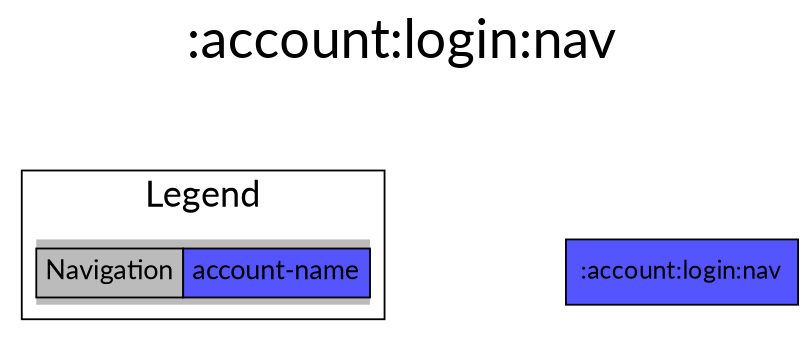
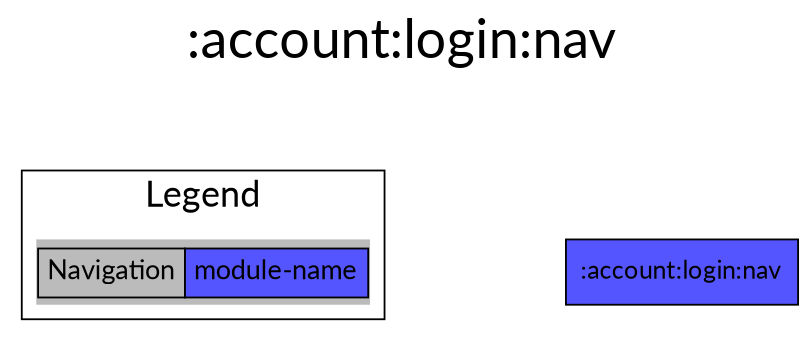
node "Navigation": text "account-name" -> "module-name"
